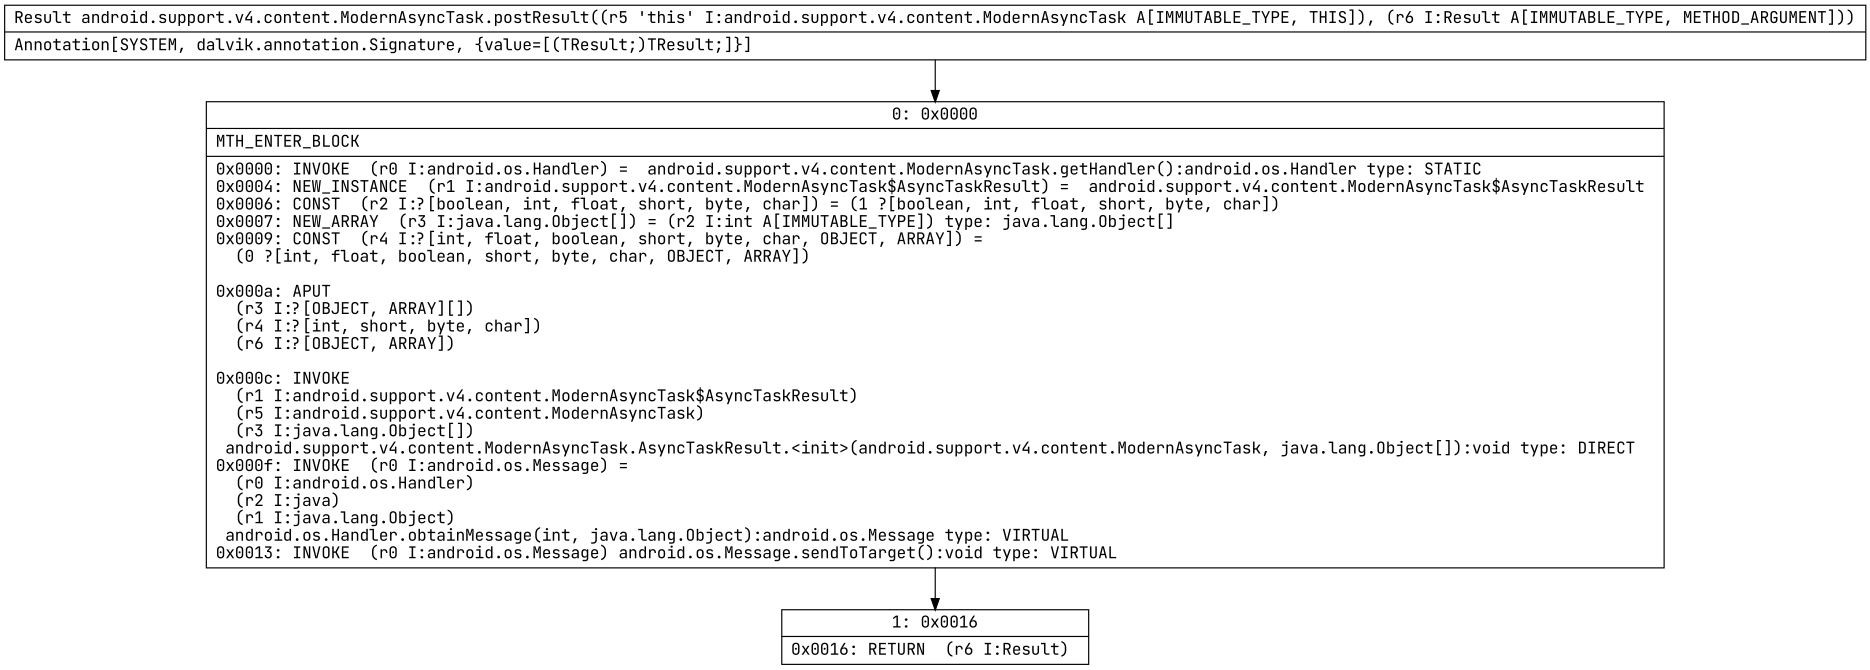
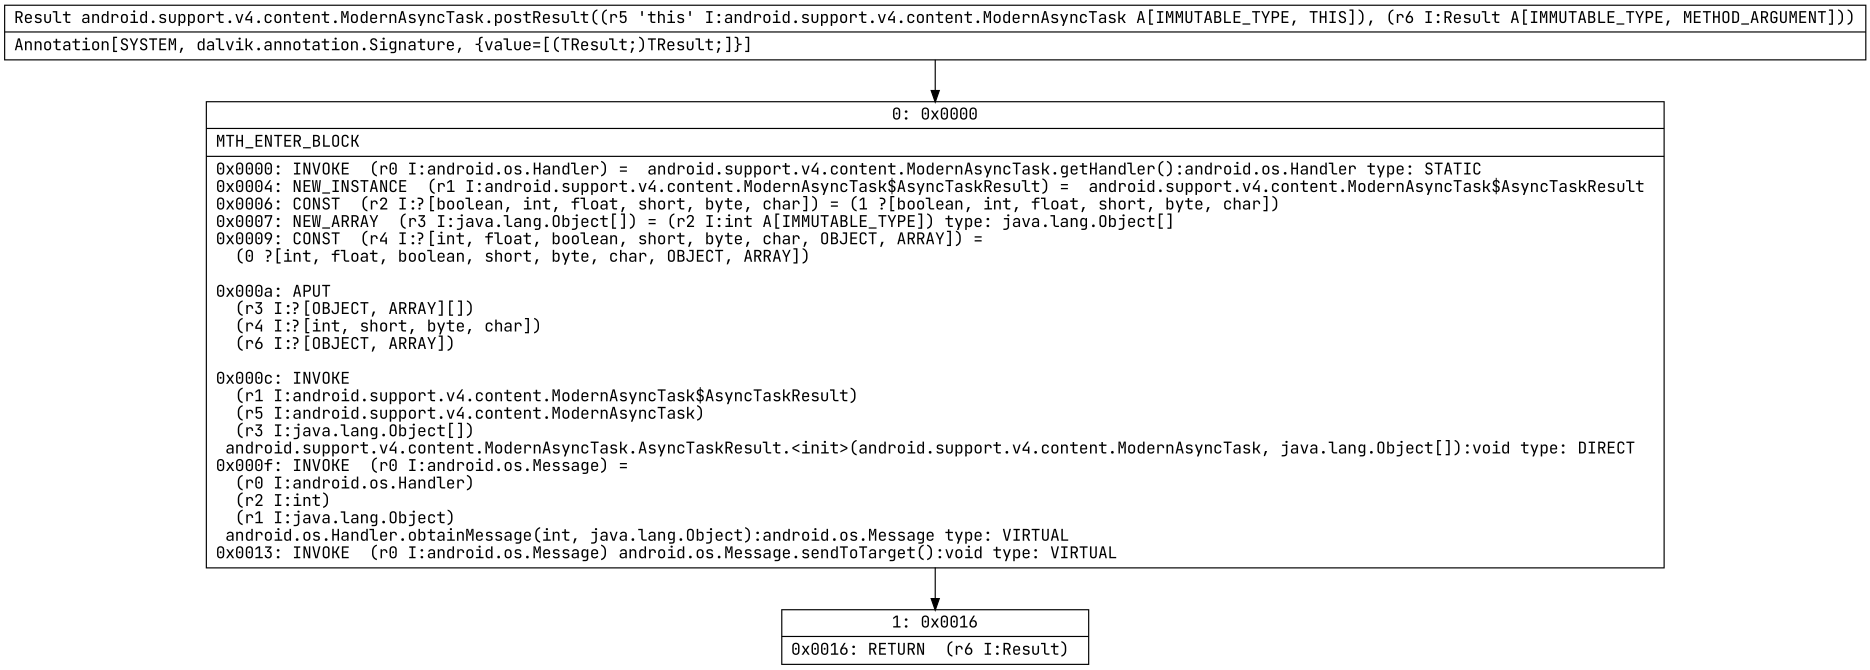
node "0: 0x0000": text "(r2 I:java)" -> "(r2 I:int)"
